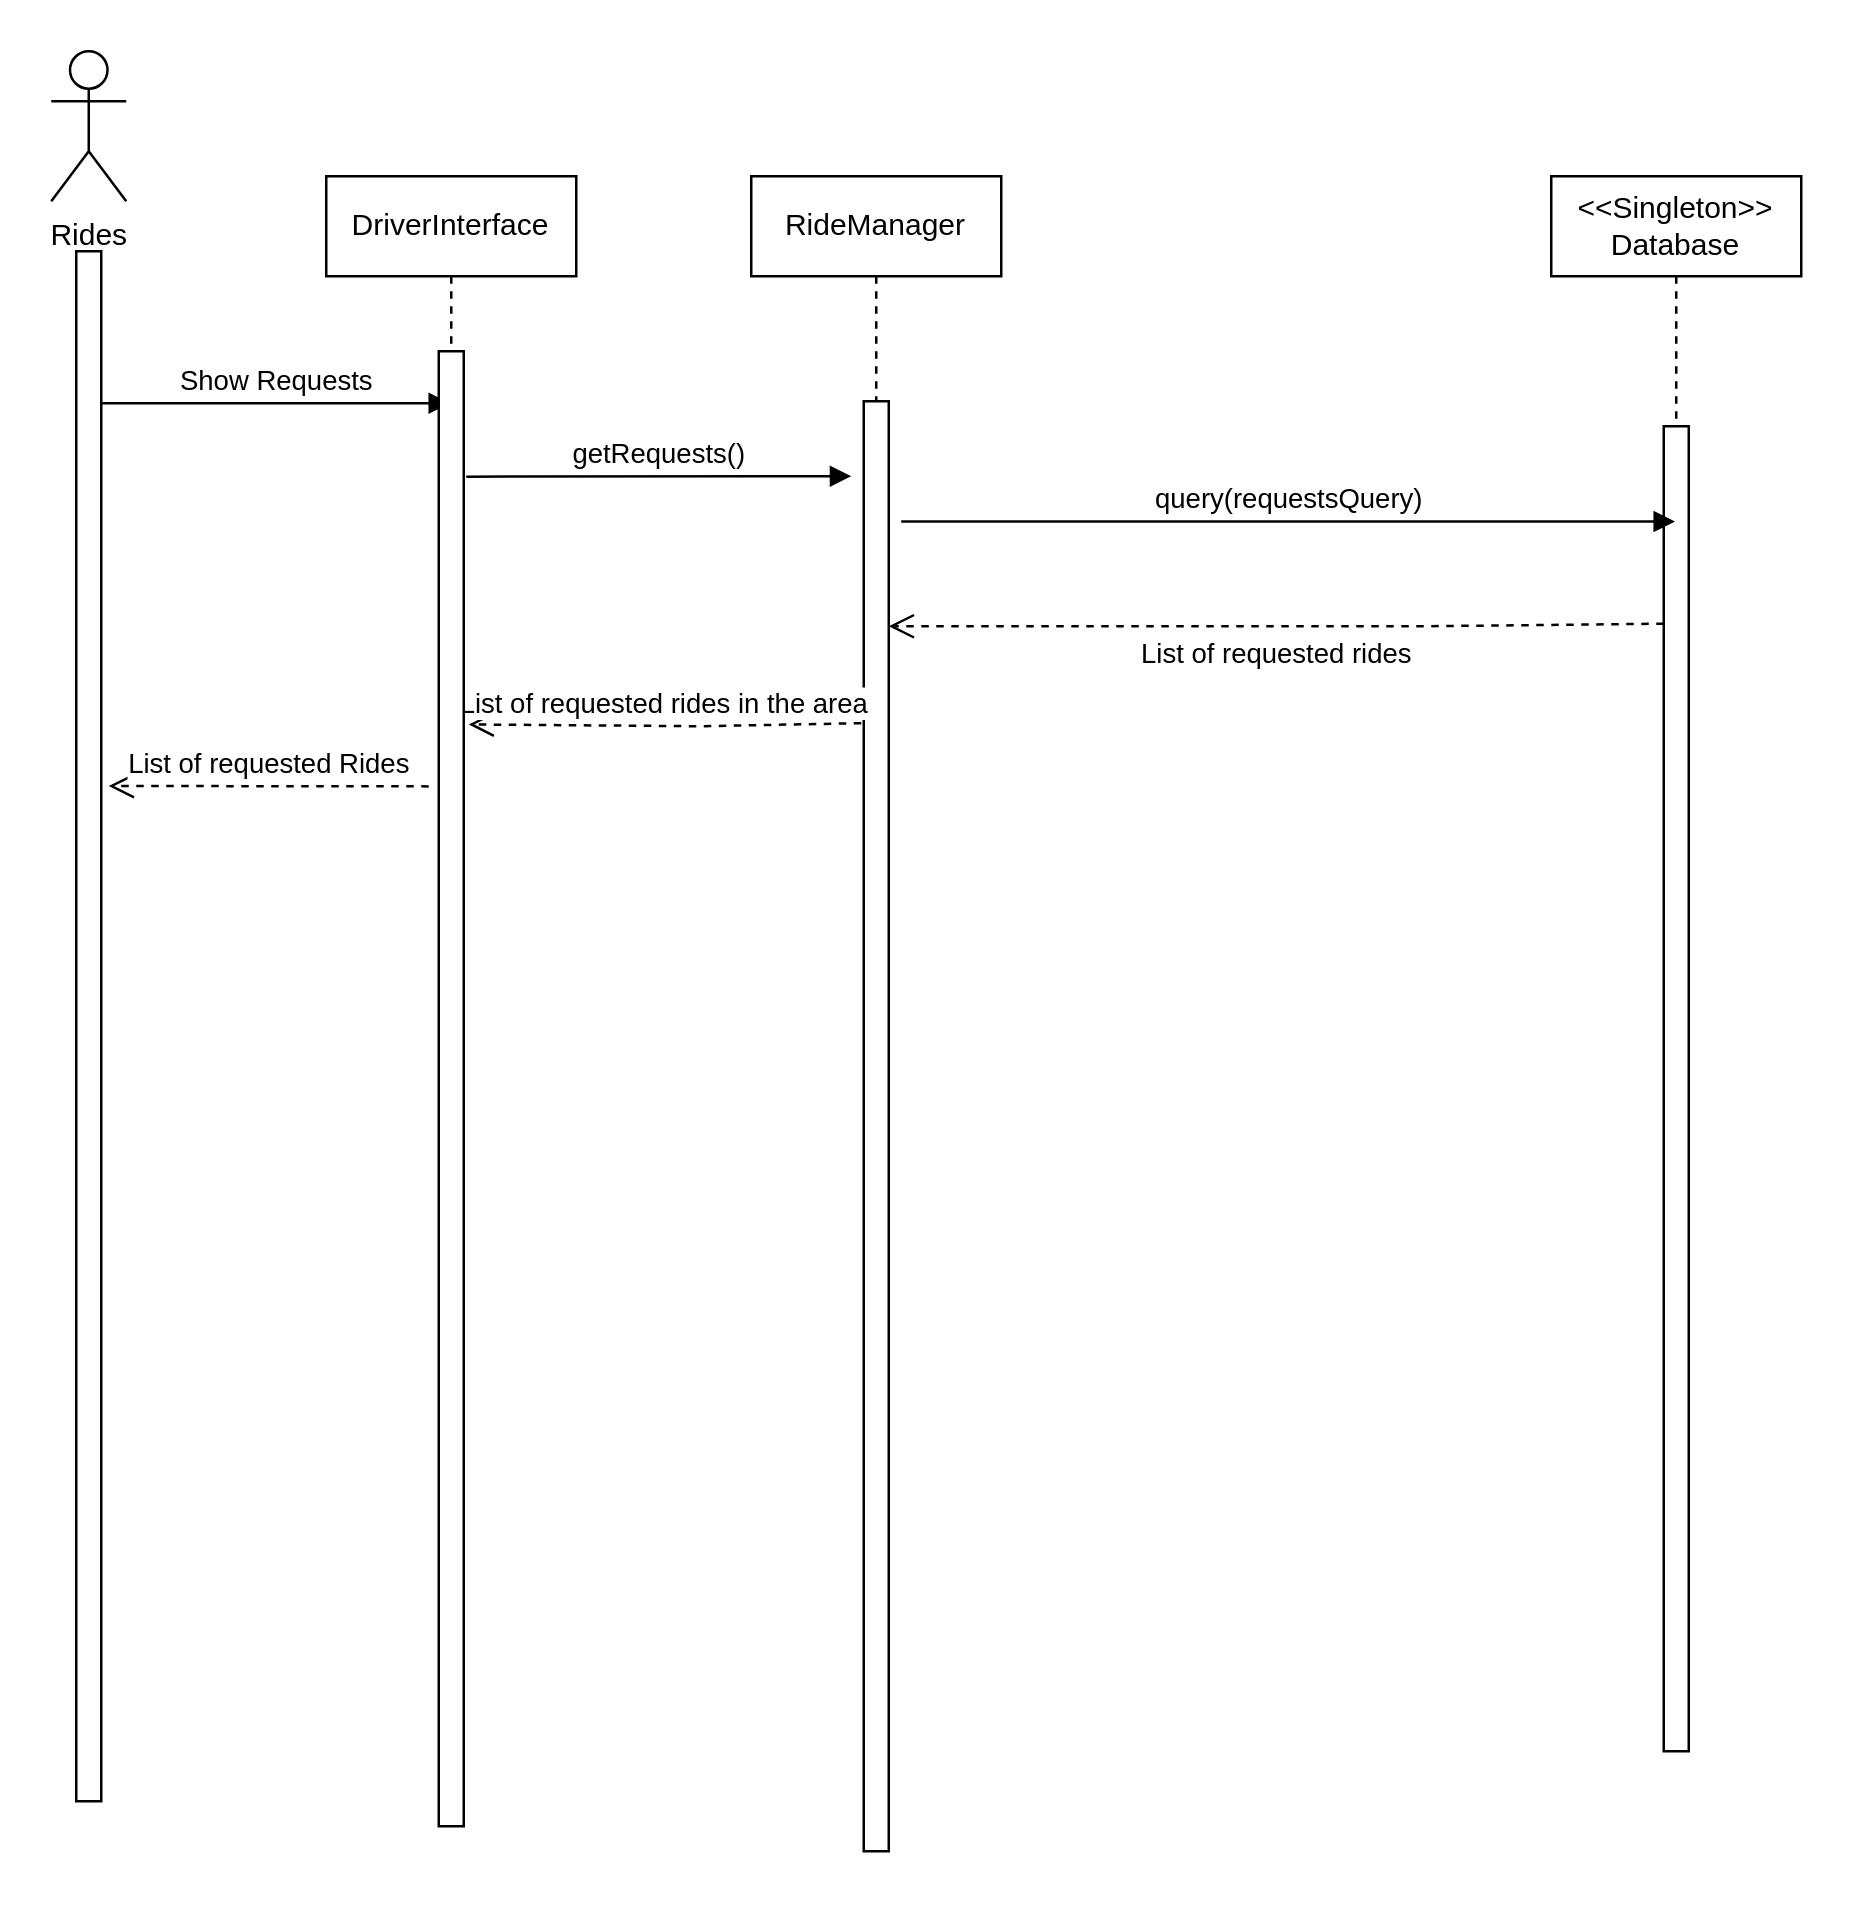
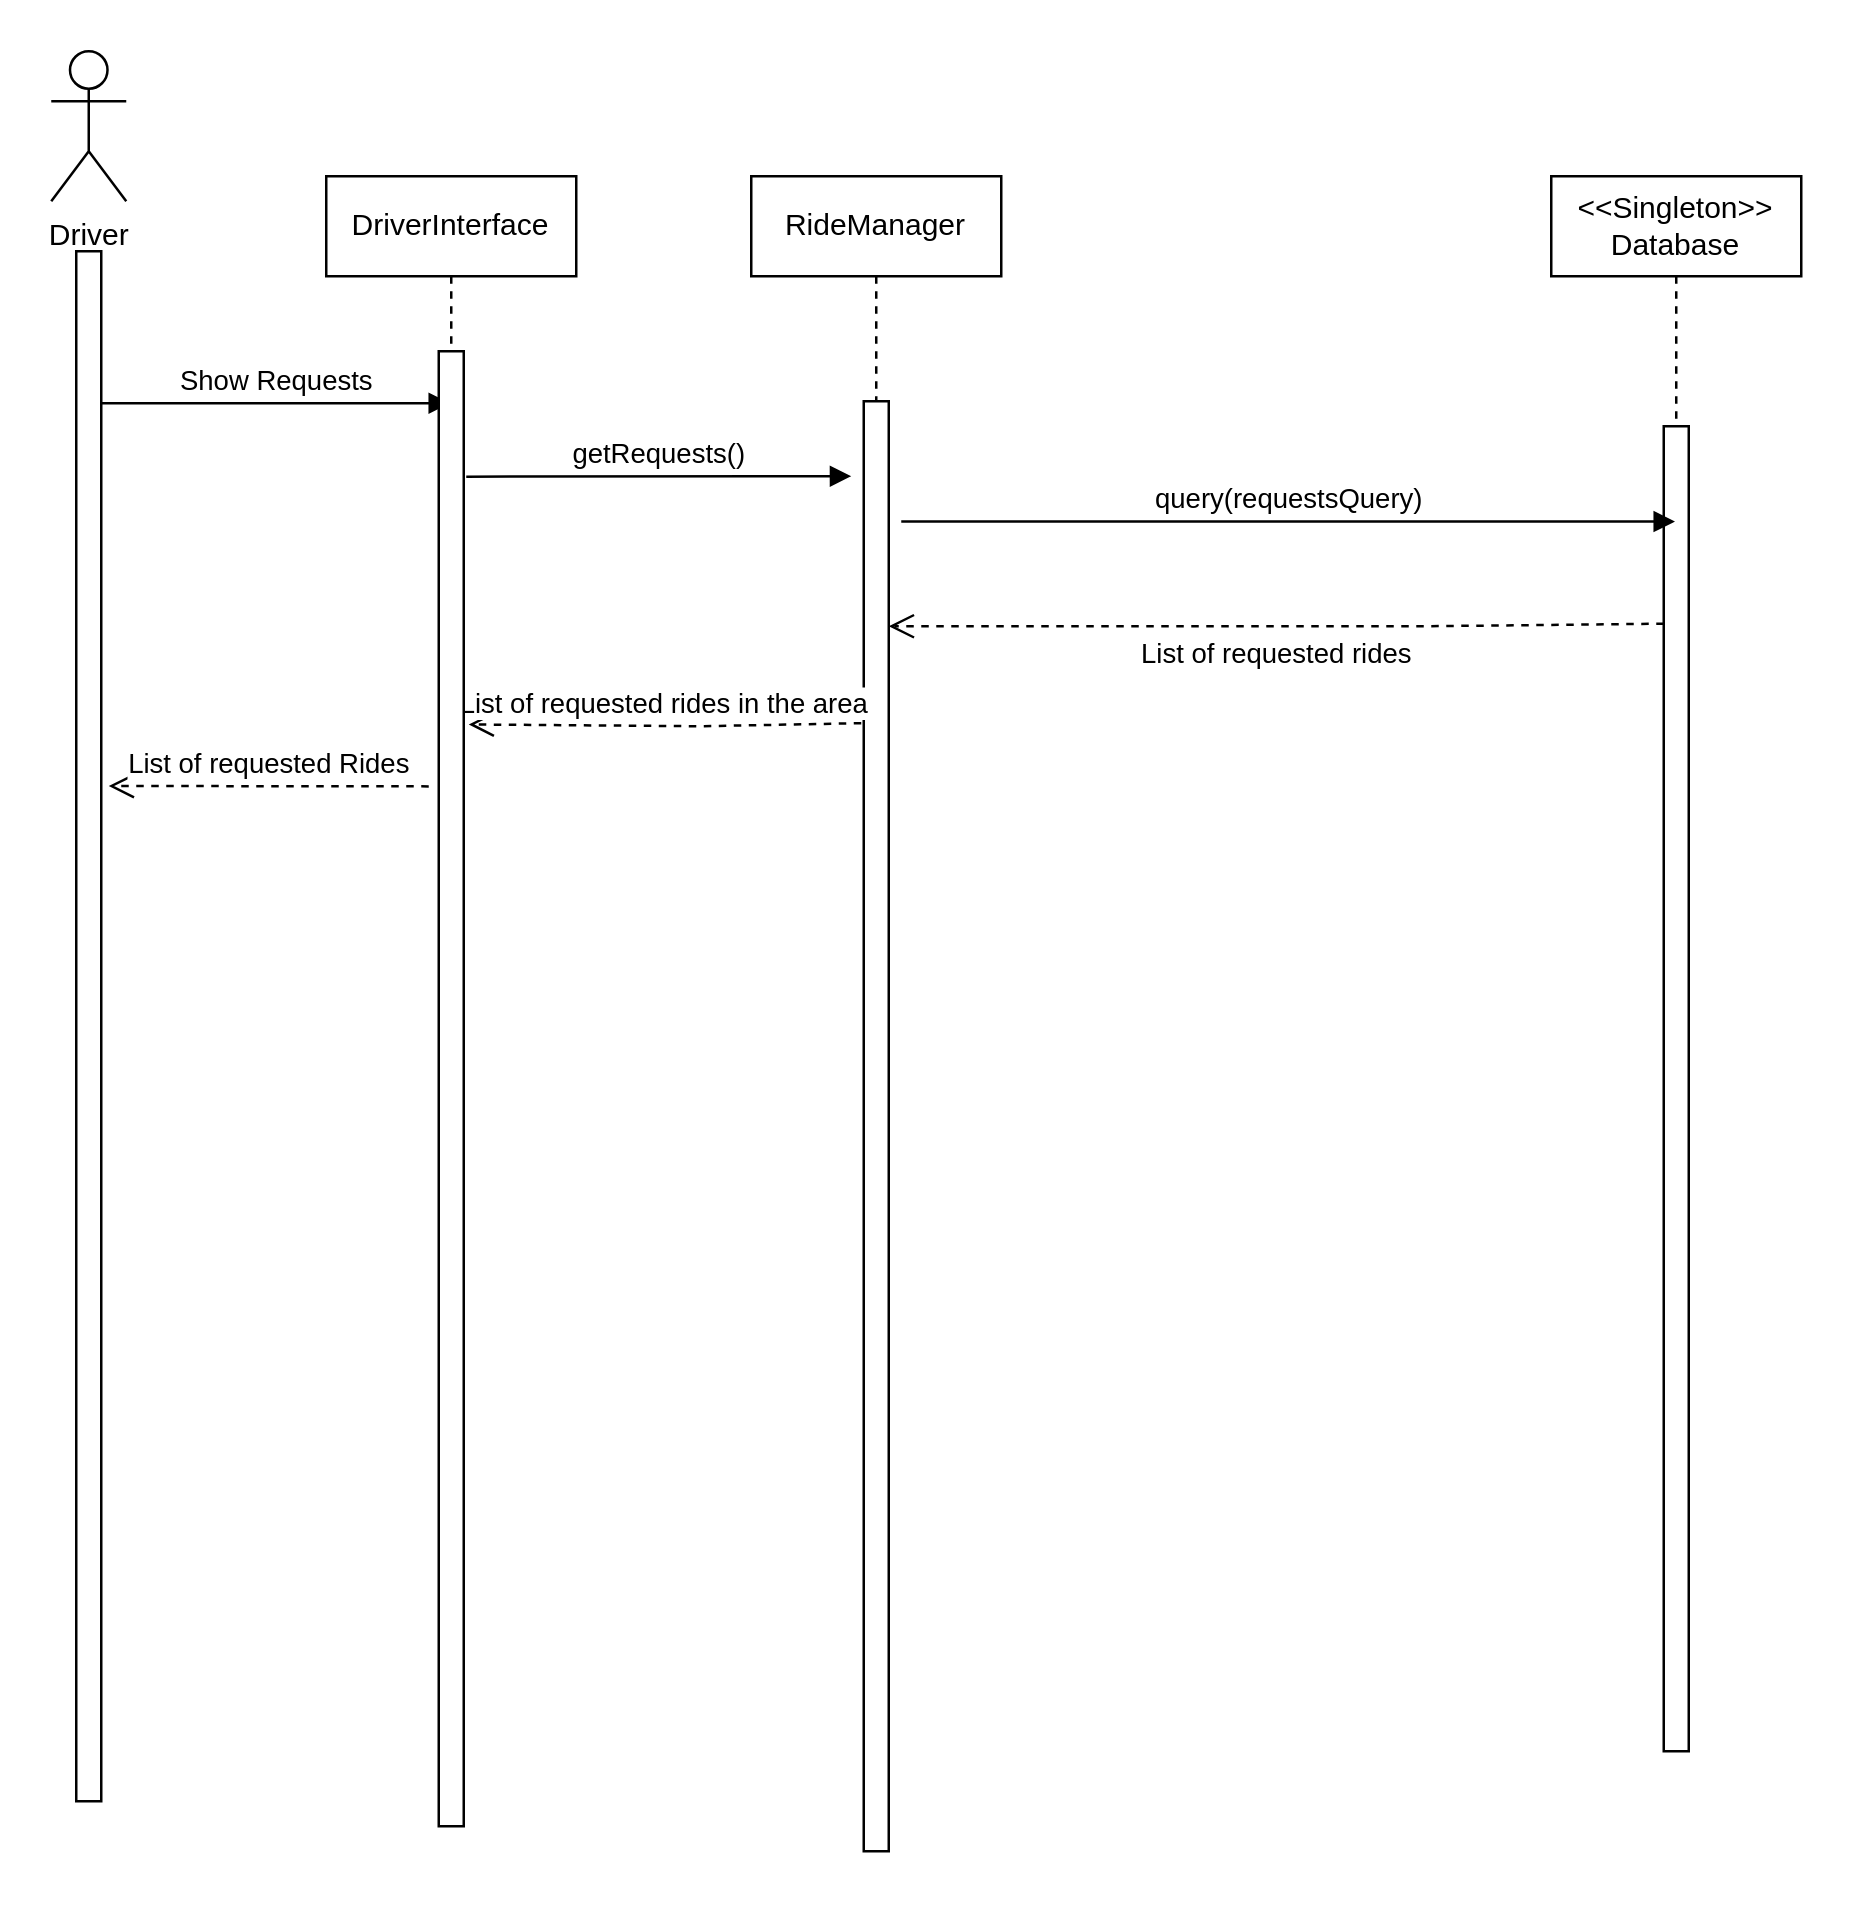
node "Rides": label "Rides" -> "Driver"
